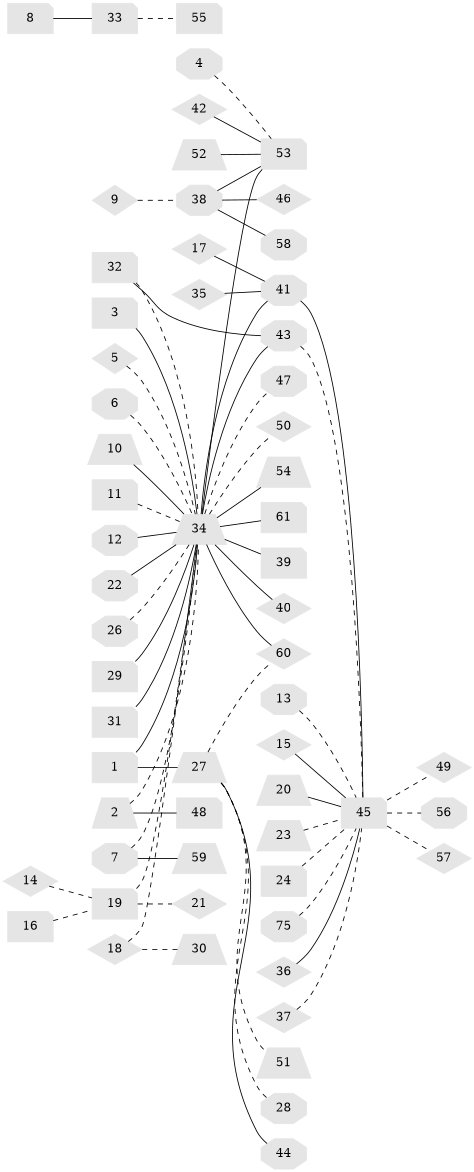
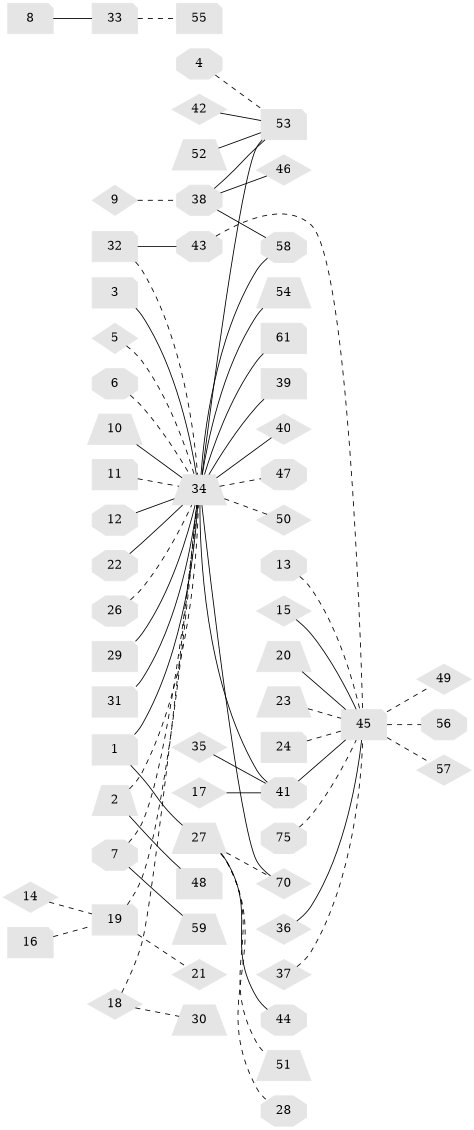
edge "43" -- "34": now "58" -- "34"
node "60": label "60" -> "70"
